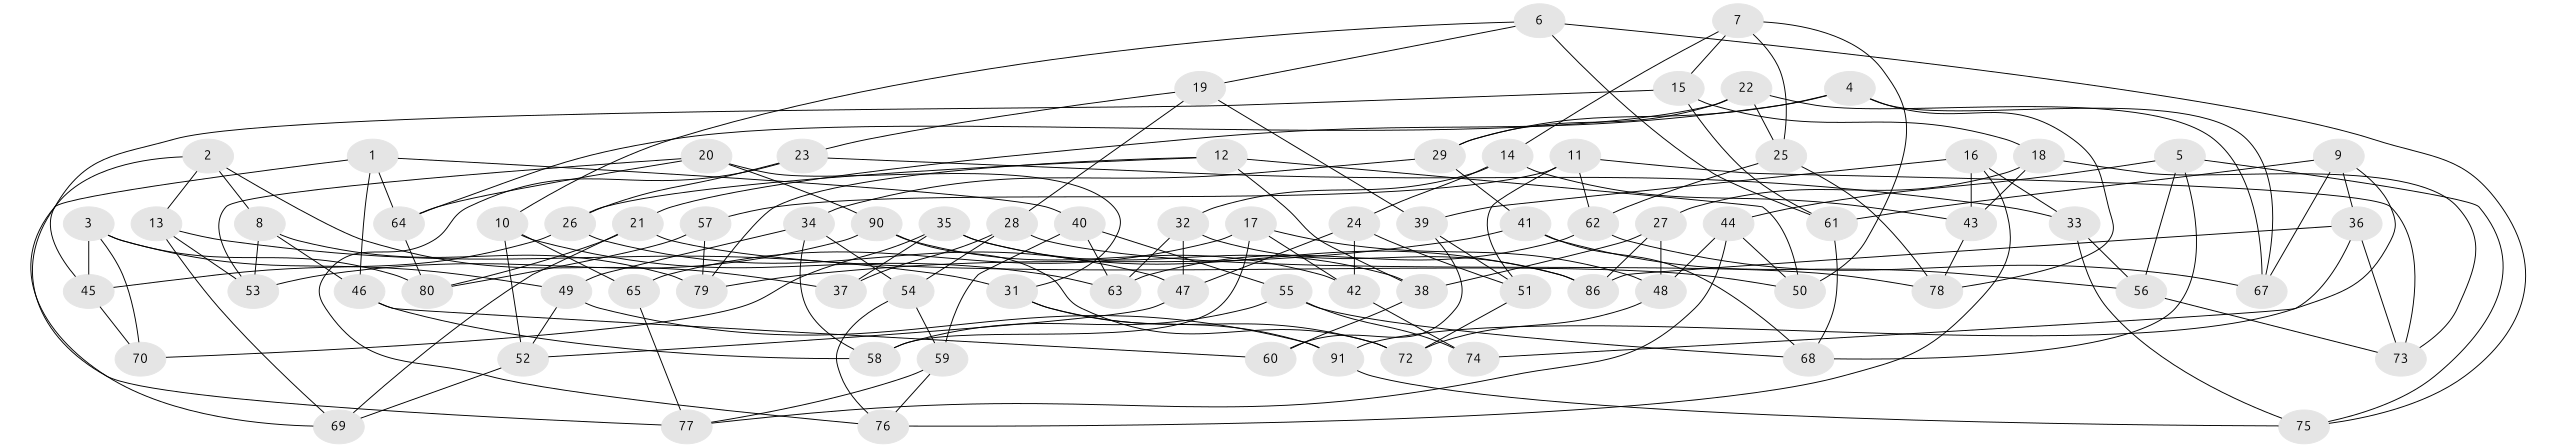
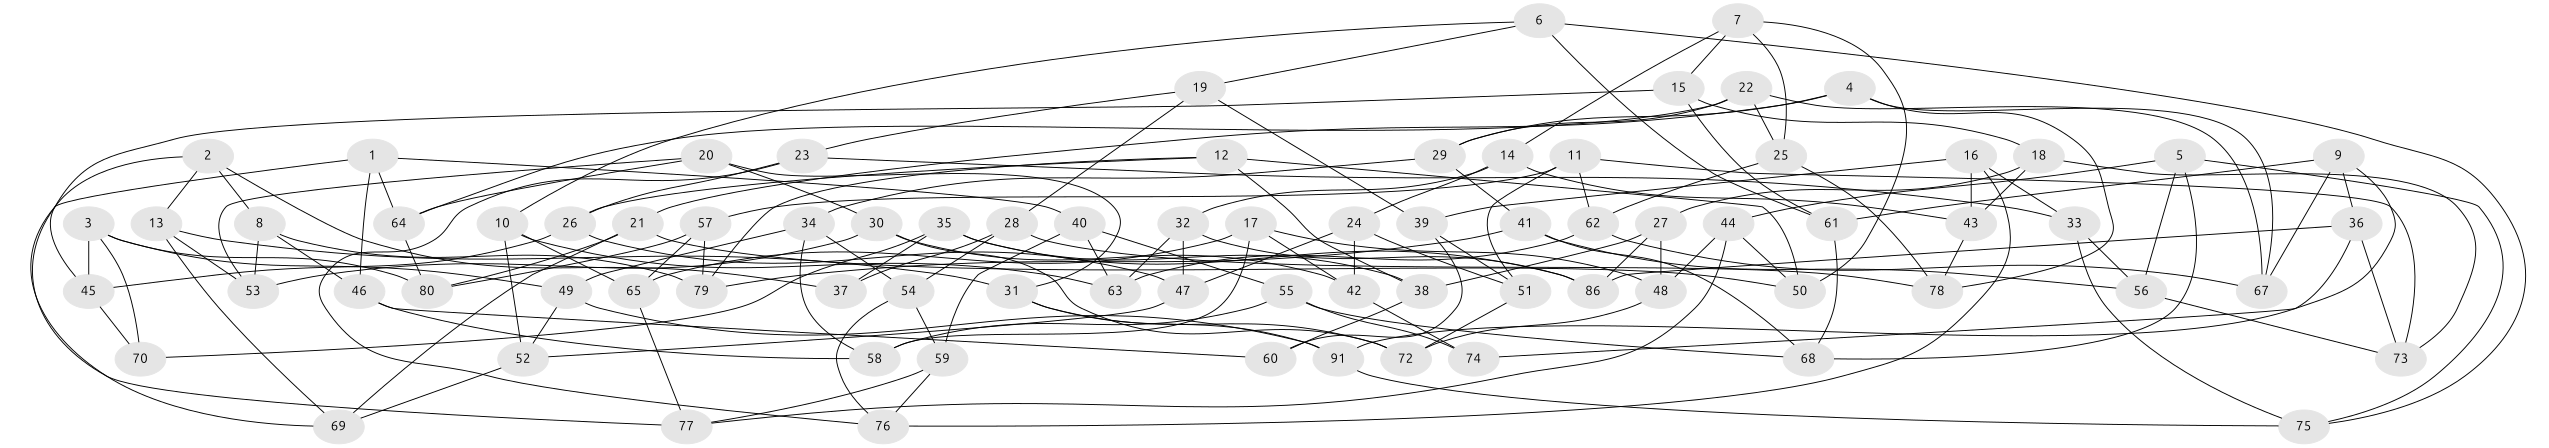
node "90": label "90" -> "30"
edge "57" -- "65": added
